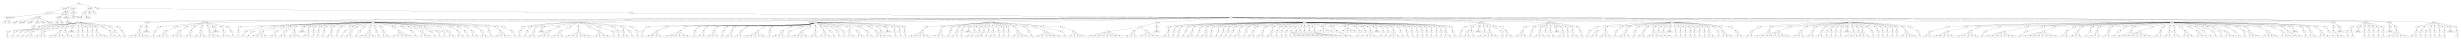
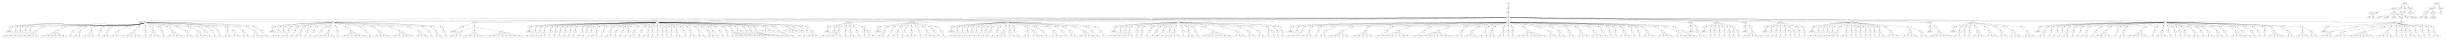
node "teiHeader": removed
